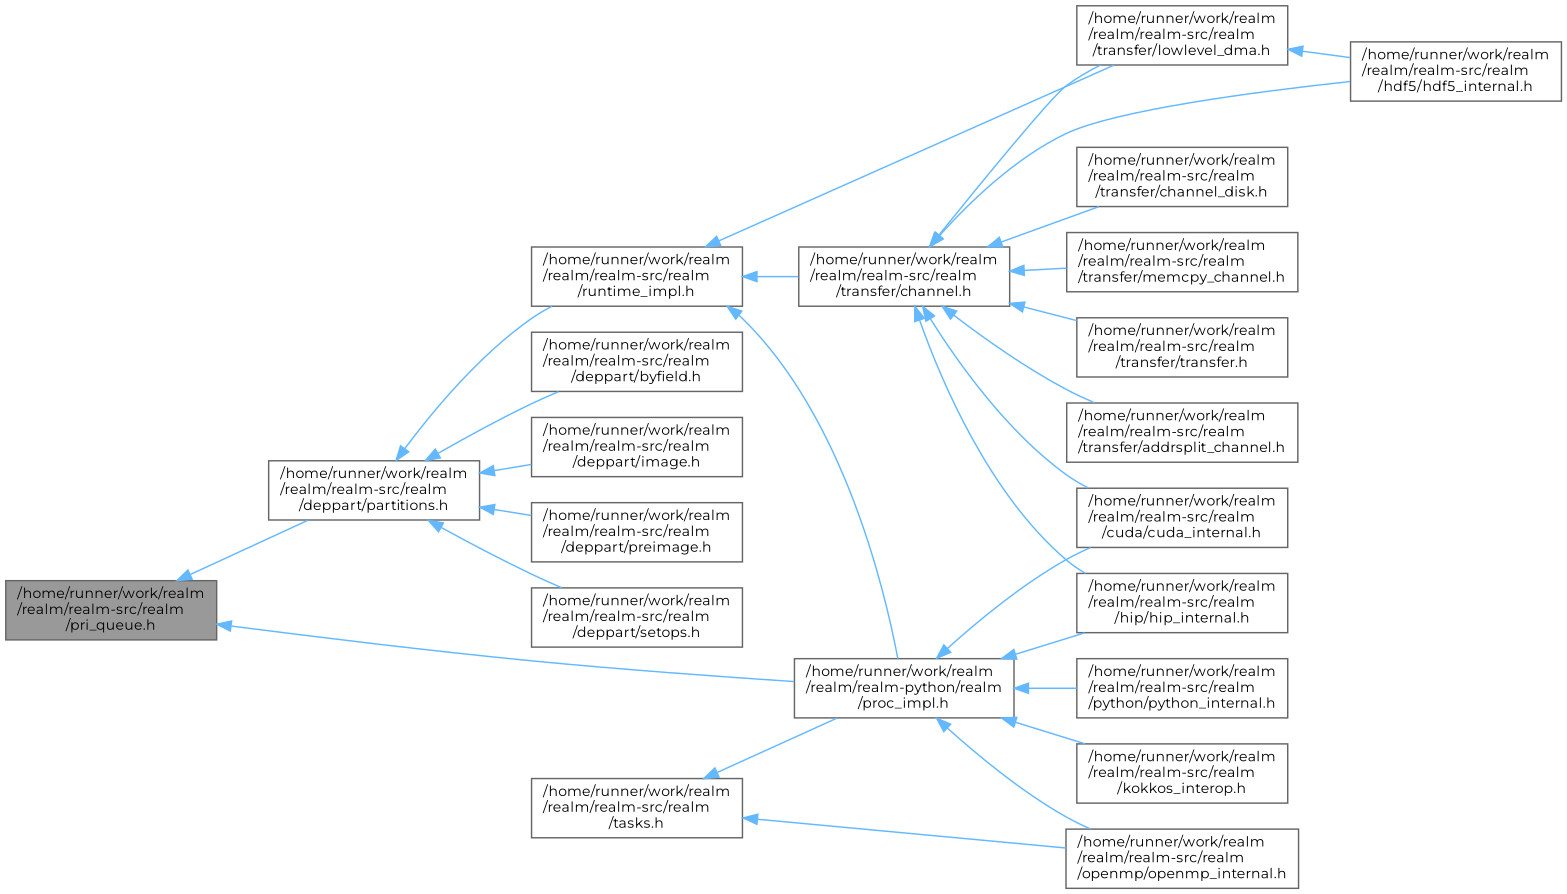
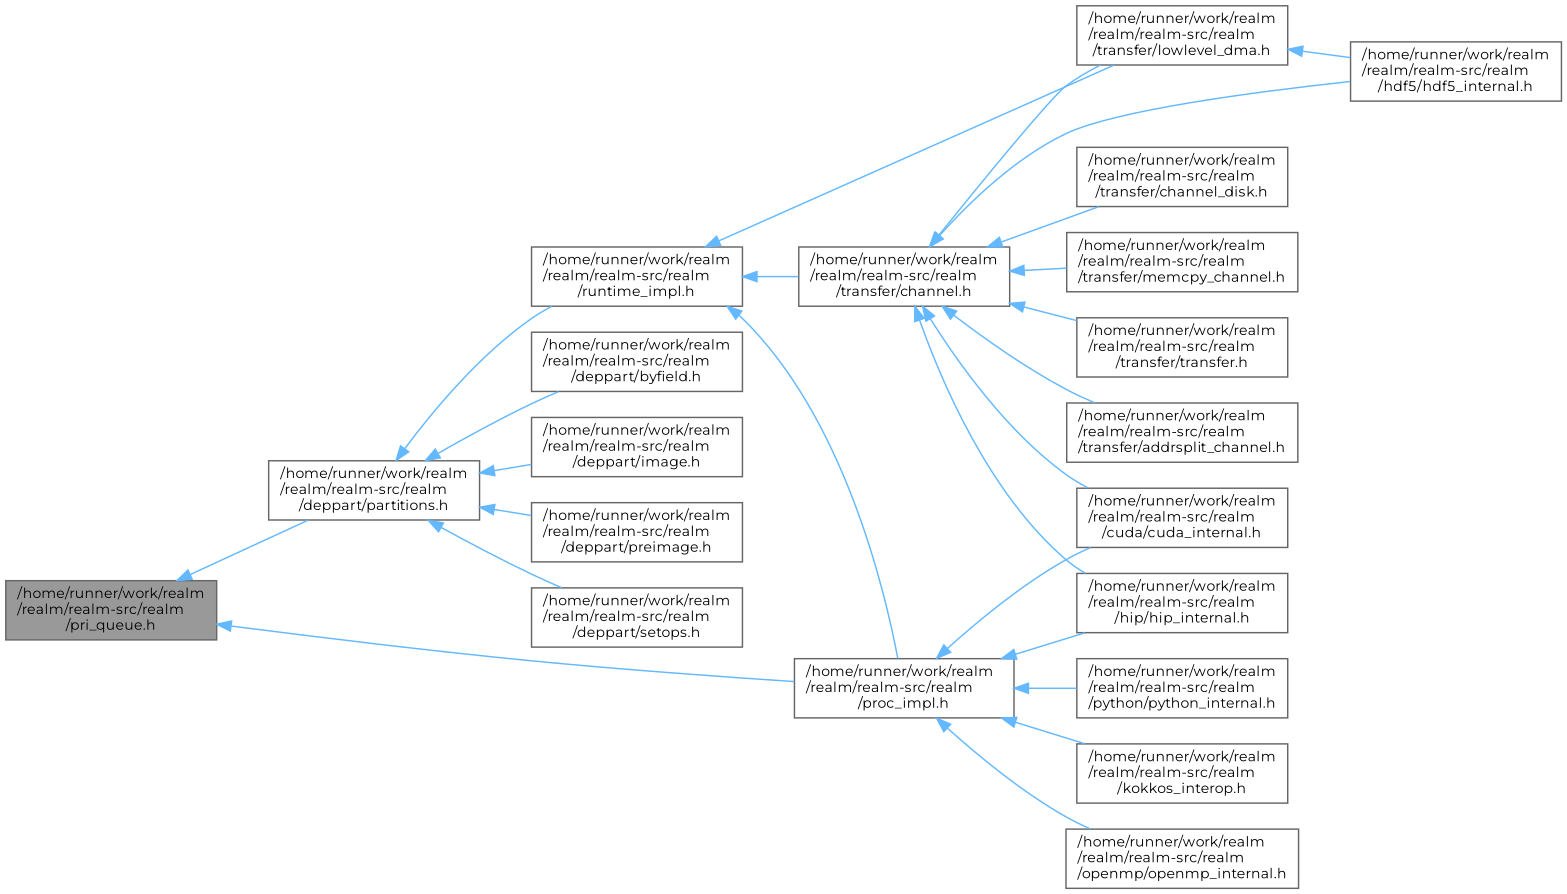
node "/home/runner/work/realm /realm/realm-python/realm /proc_impl.h": label "/home/runner/work/realm /realm/realm-python/realm /proc_impl.h" -> "/home/runner/work/realm /realm/realm-src/realm /proc_impl.h"
node "/home/runner/work/realm /realm/realm-src/realm /tasks.h": removed
